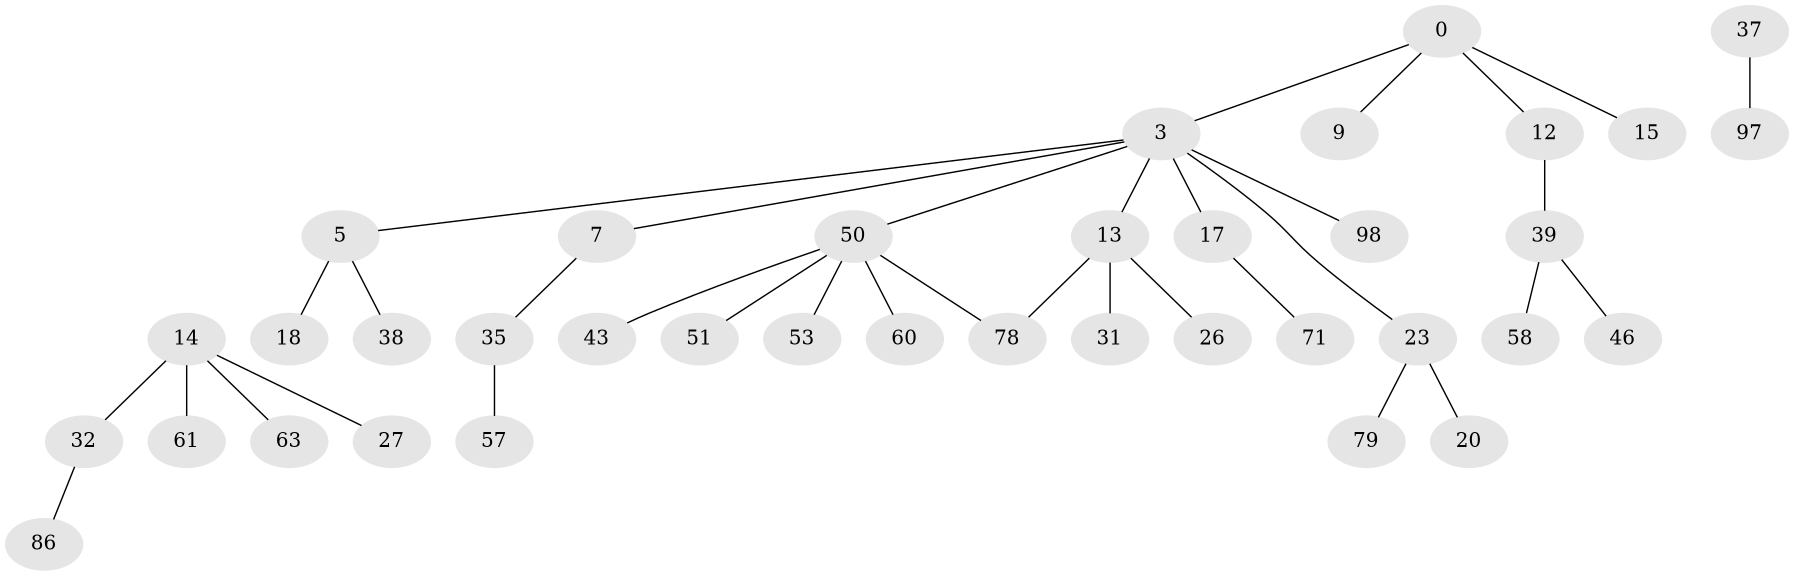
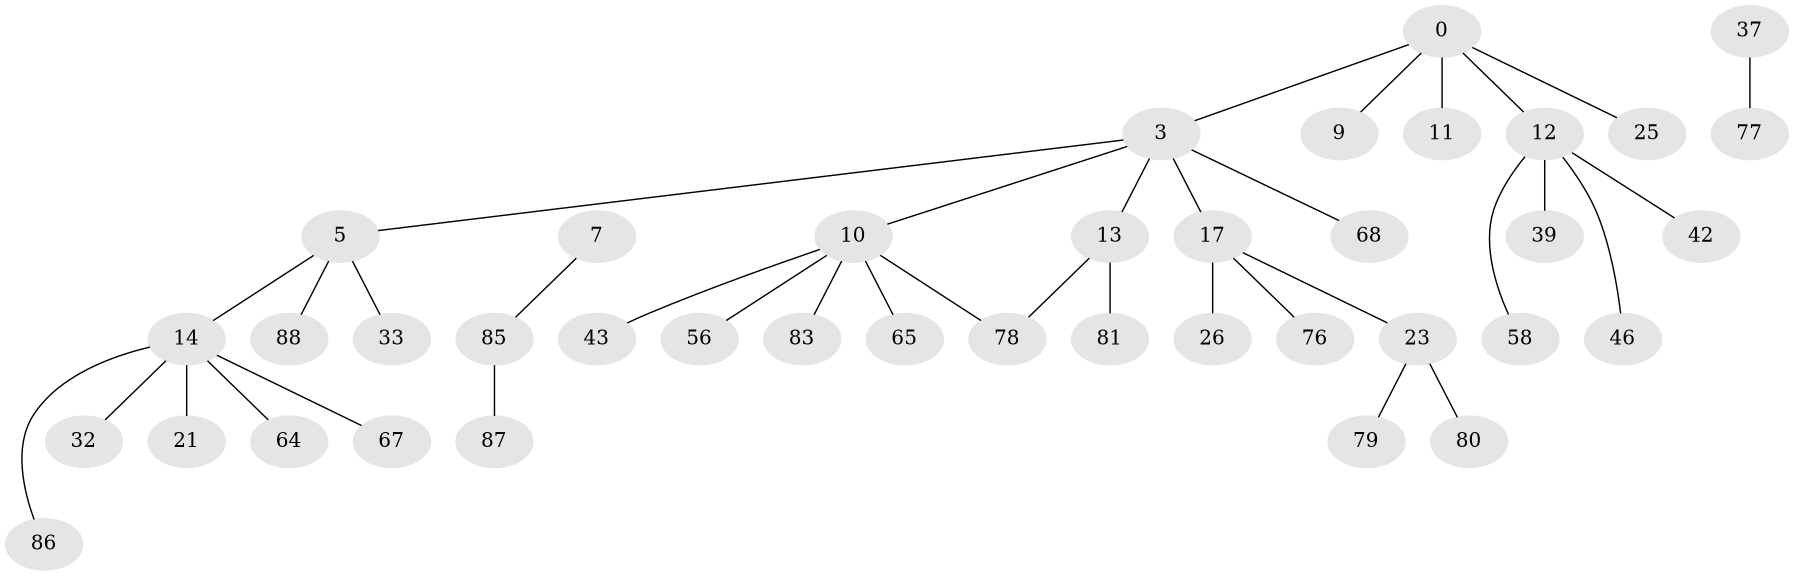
node "11": added
node "15": label "15" -> "25"
node "97": label "97" -> "77"
edge "3" -- "7": removed
edge "3" -- "23": now "17" -- "23"
node "50": label "50" -> "10"
node "98": label "98" -> "68"
node "42": added
edge "5" -- "14": added
edge "13" -- "26": now "17" -- "26"
edge "39" -- "58": now "12" -- "58"
edge "39" -- "46": now "12" -- "46"
node "18": label "18" -> "88"
node "38": label "38" -> "33"
node "35": label "35" -> "85"
node "51": label "51" -> "56"
node "53": label "53" -> "83"
node "60": label "60" -> "65"
node "31": label "31" -> "81"
node "71": label "71" -> "76"
node "61": label "61" -> "21"
node "63": label "63" -> "64"
node "27": label "27" -> "67"
node "57": label "57" -> "87"
node "20": label "20" -> "80"
edge "32" -- "86": now "14" -- "86"
